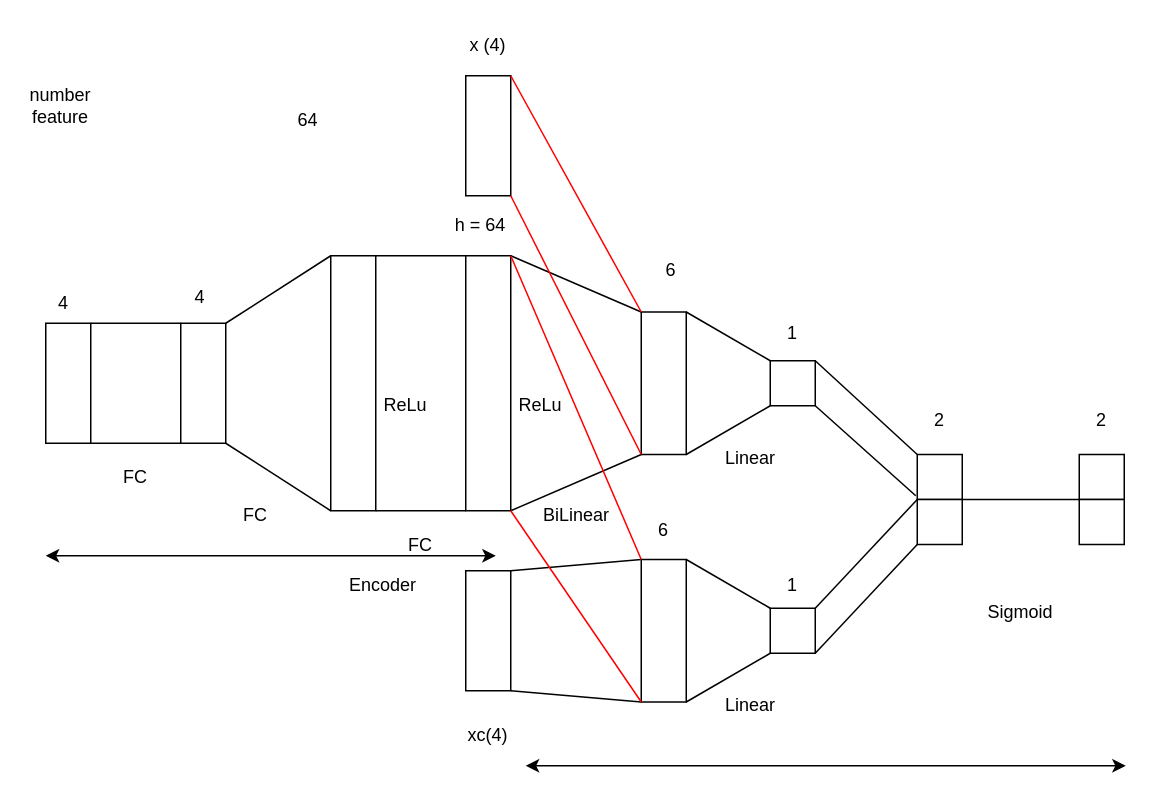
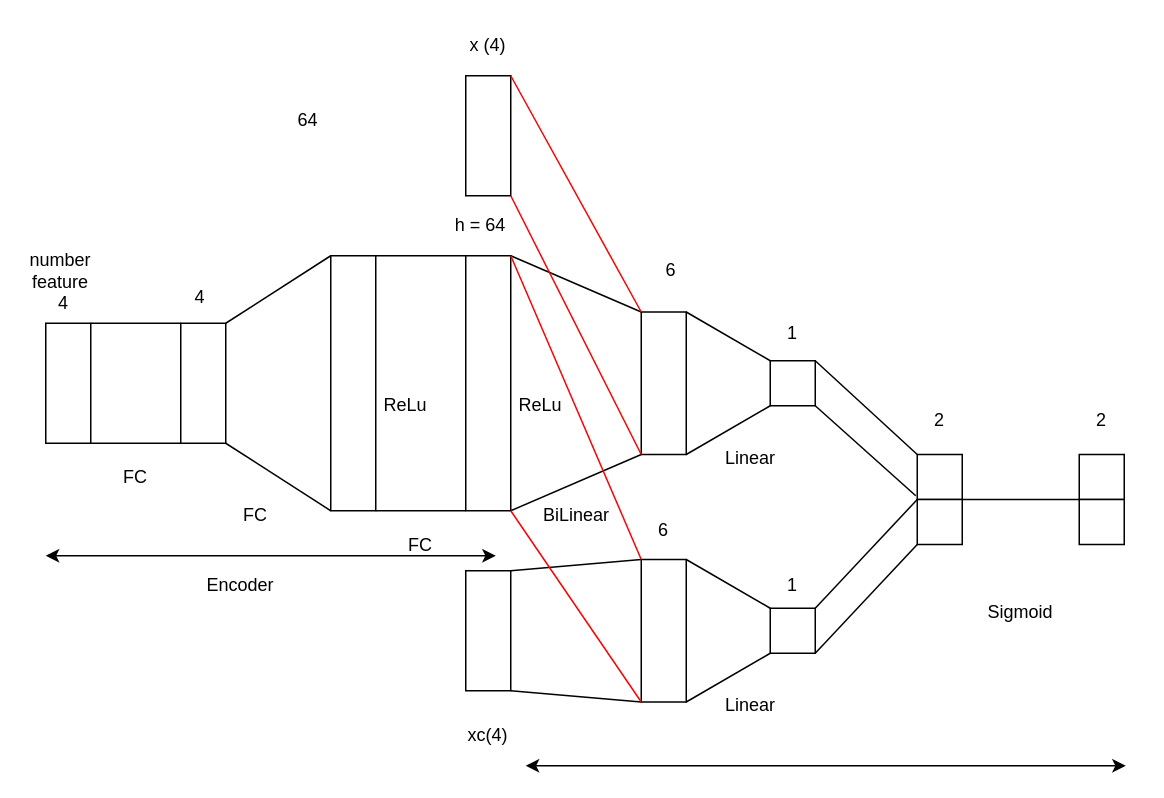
node "number feature": moved (61, 105) -> (61, 270)
node "Encoder": moved (383, 586) -> (241, 586)
